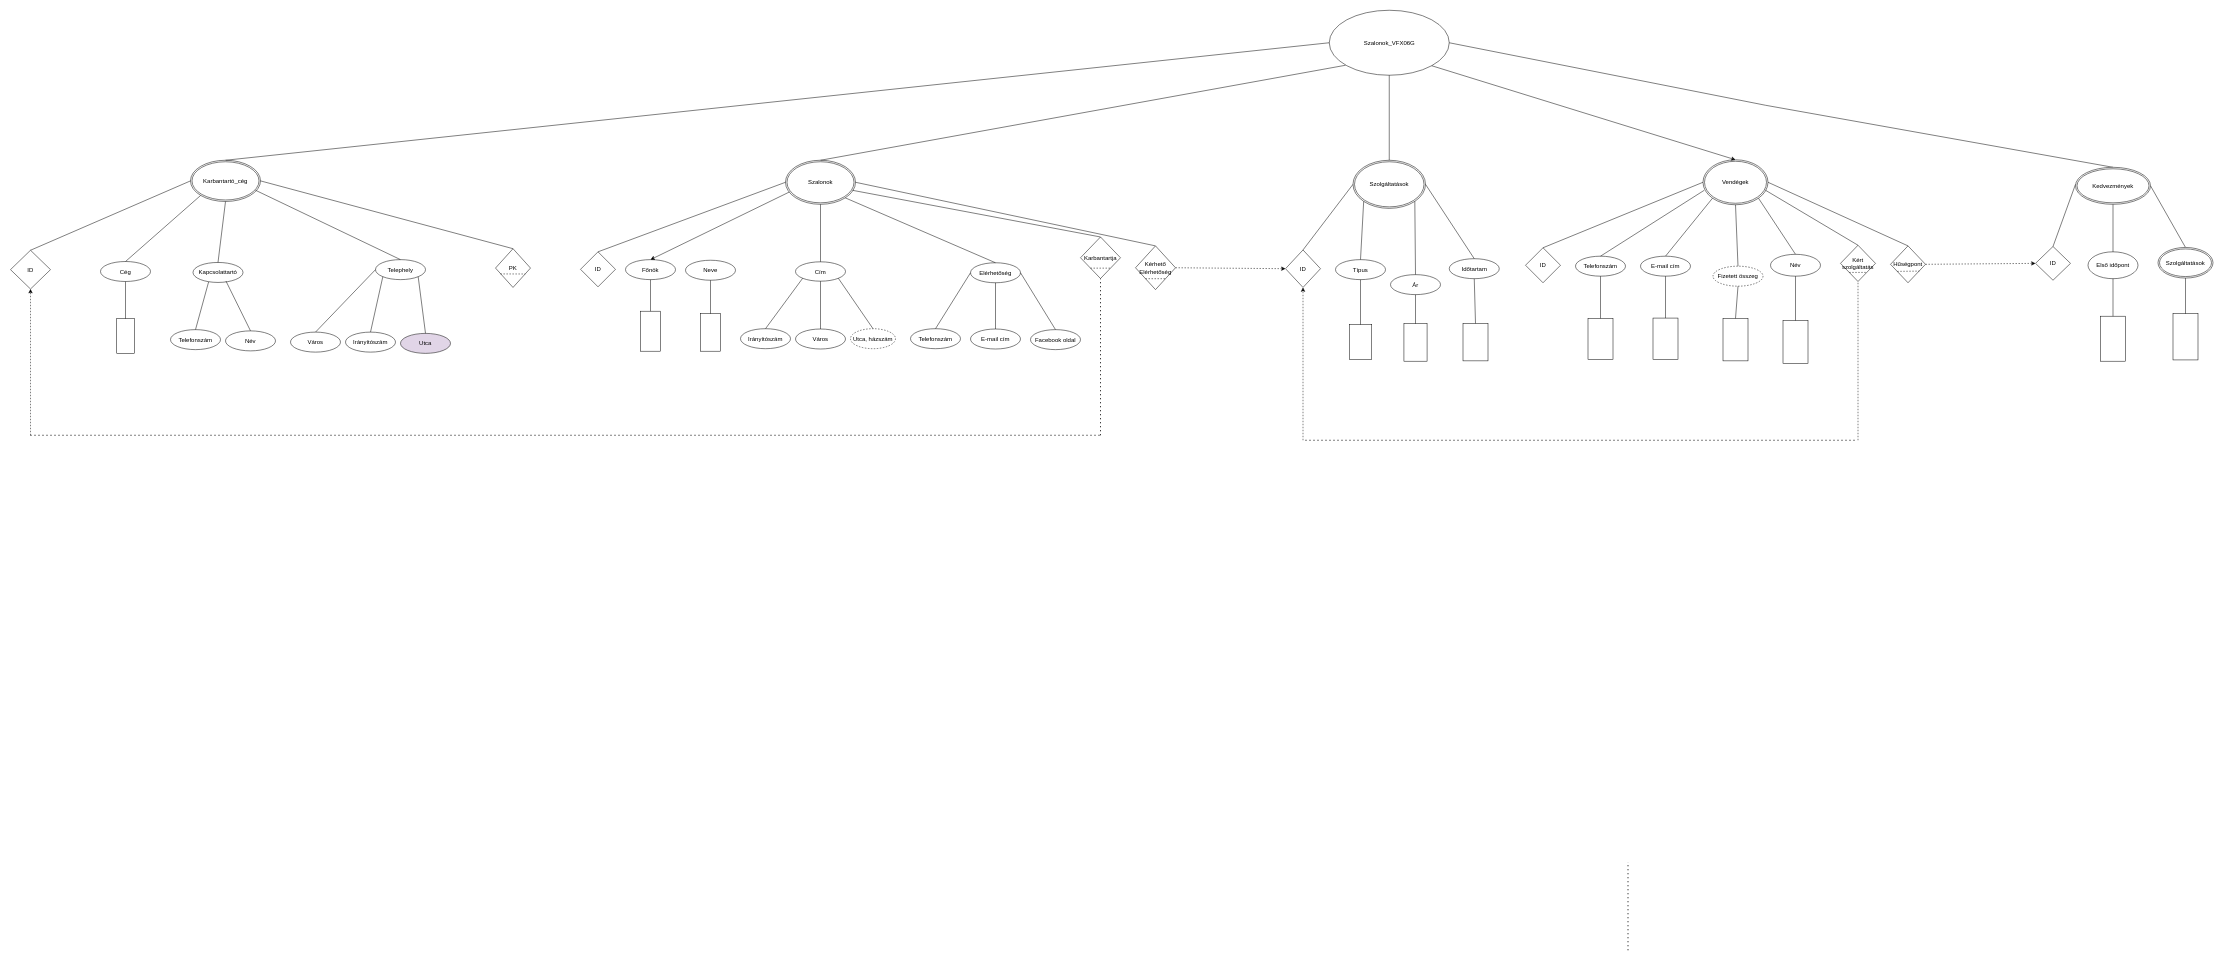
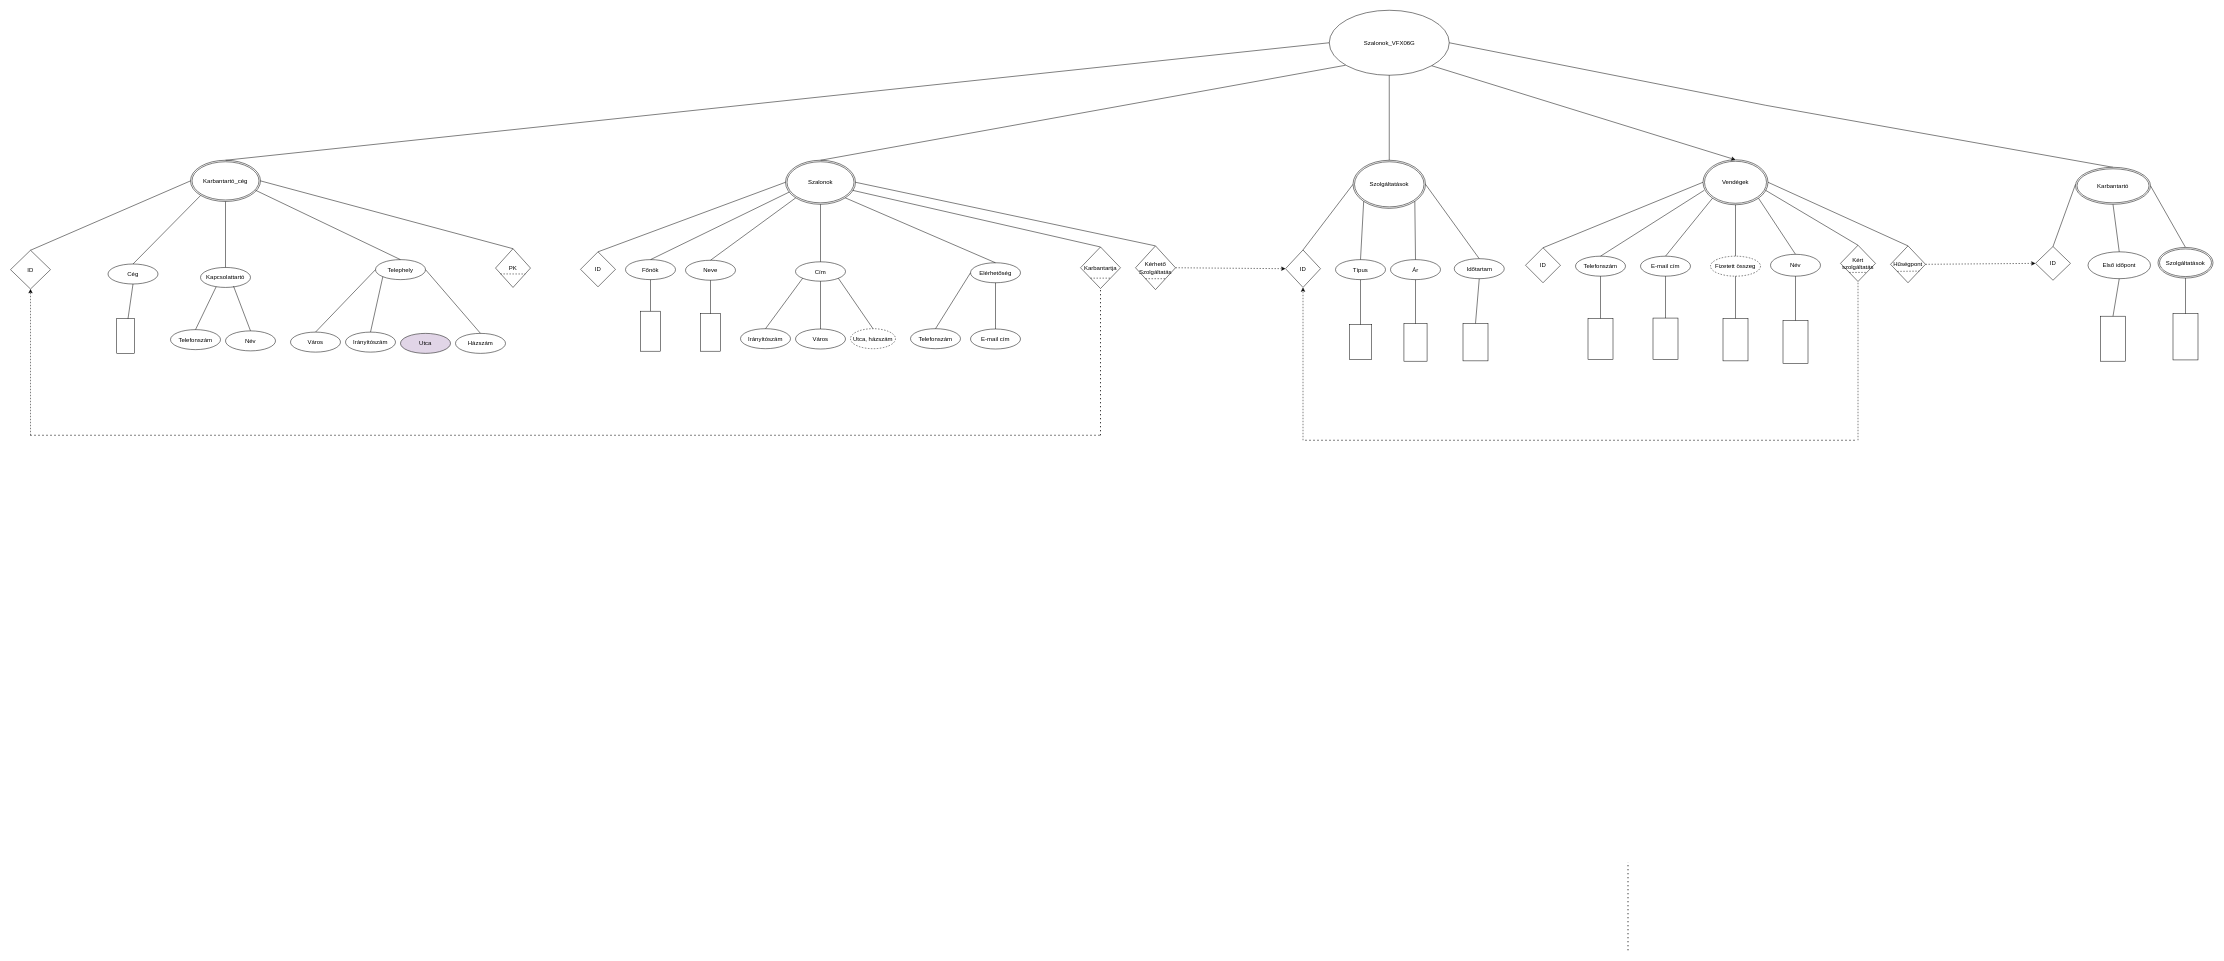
node "Kedvezmények": label "Kedvezmények" -> "Karbantartó"
edge "Szalonok" -- "Neve": added
edge "Szalonok" -> "Főnök": arrowhead classic -> none
node "Karbantartja": moved (1100, 258) -> (1100, 268)
node "Első időpont": size 50x27 -> 63x27
node "Kérhető Elérhetőség": label "Kérhető Elérhetőség" -> "Kérhető Szolgáltatás"
node "Időtartam": moved (1474, 269) -> (1479, 269)
node "Cég": moved (125, 272) -> (133, 274)
node "Kapcsolattartó": moved (218, 272) -> (225, 277)
node "Fizetett összeg": moved (1738, 276) -> (1735, 266)
node "Ár": moved (1415, 285) -> (1415, 270)
edge "Elérhetőség" -- "Facebook oldal": removed
edge "Telephely" -- "Házszám": added
edge "Telephely" -- "Utca": removed
node "Facebook oldal": removed
node "Házszám": added
